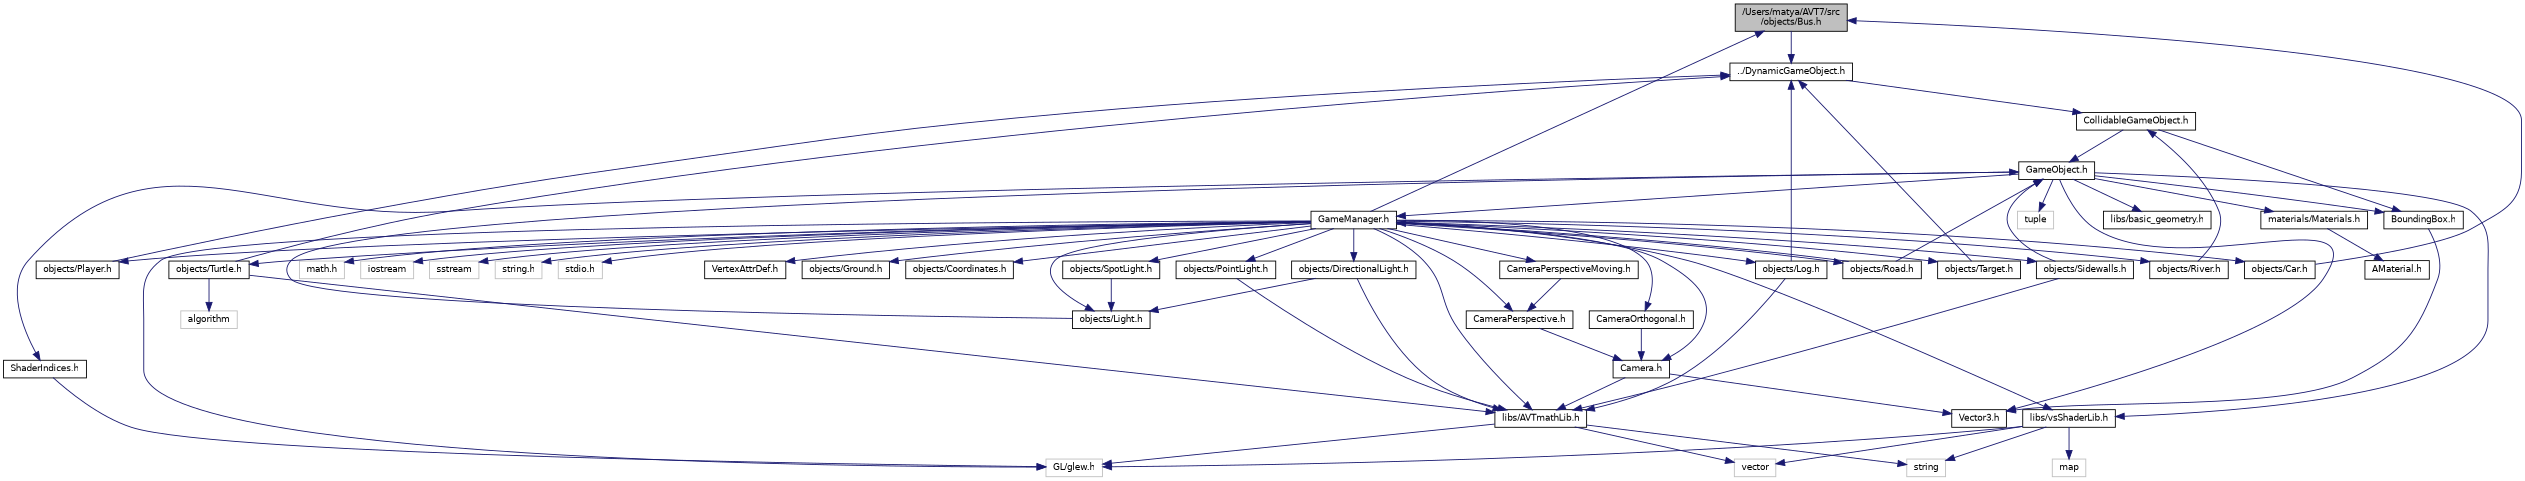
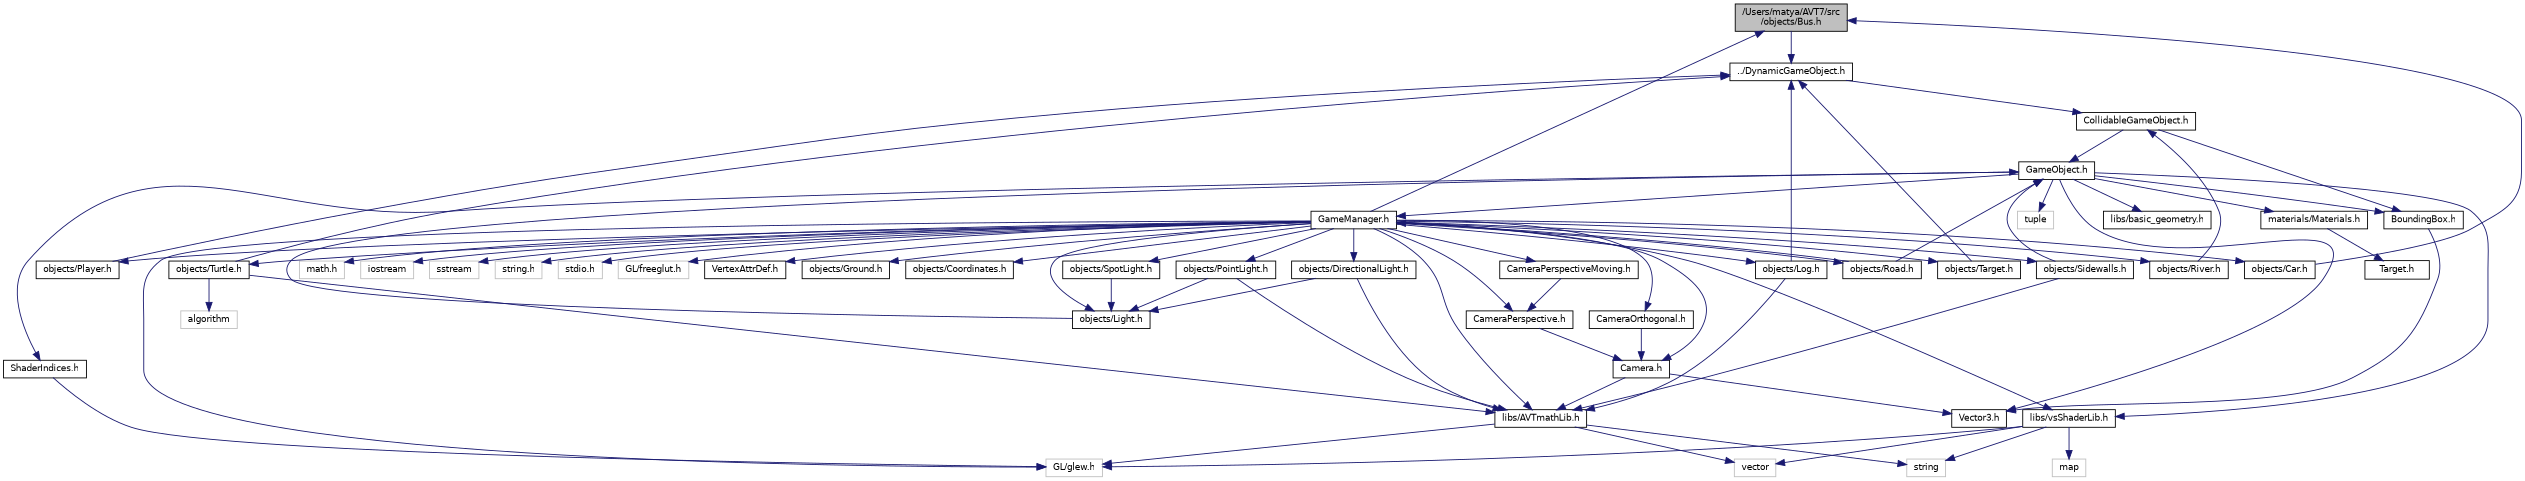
node "GL/freeglut.h": added
node "AMaterial.h": label "AMaterial.h" -> "Target.h"
edge "objects/PointLight.h" -> "objects/Light.h": added
